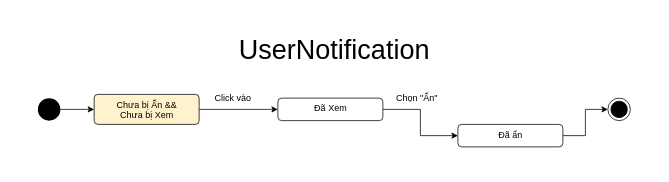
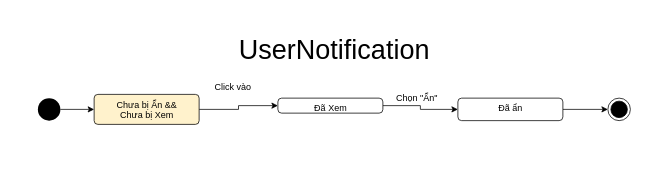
node "Click vào": moved (233, 98) -> (233, 87)
node "Đã Xem": size 105x23 -> 105x15
node "Đã ẩn": moved (510, 135) -> (510, 109)
